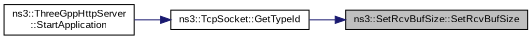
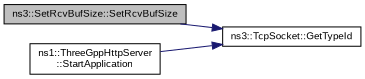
node "ns3::ThreeGppHttpServer ::StartApplication": label "ns3::ThreeGppHttpServer ::StartApplication" -> "ns1::ThreeGppHttpServer ::StartApplication"
edge "ns3::TcpSocket::GetTypeId" -> "ns3::SetRcvBufSize::SetRcvBufSize": reversed
